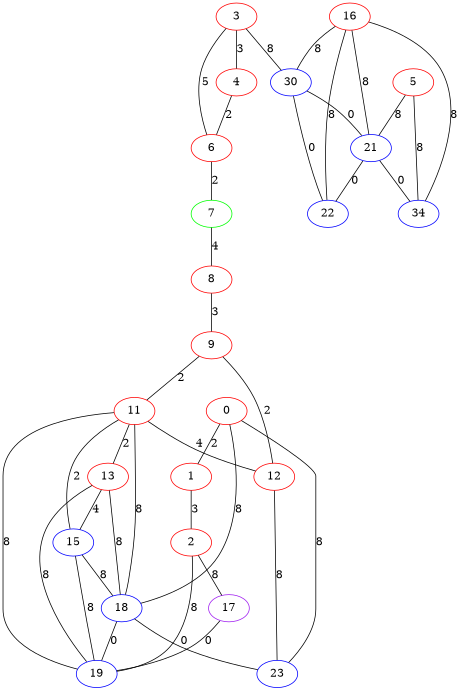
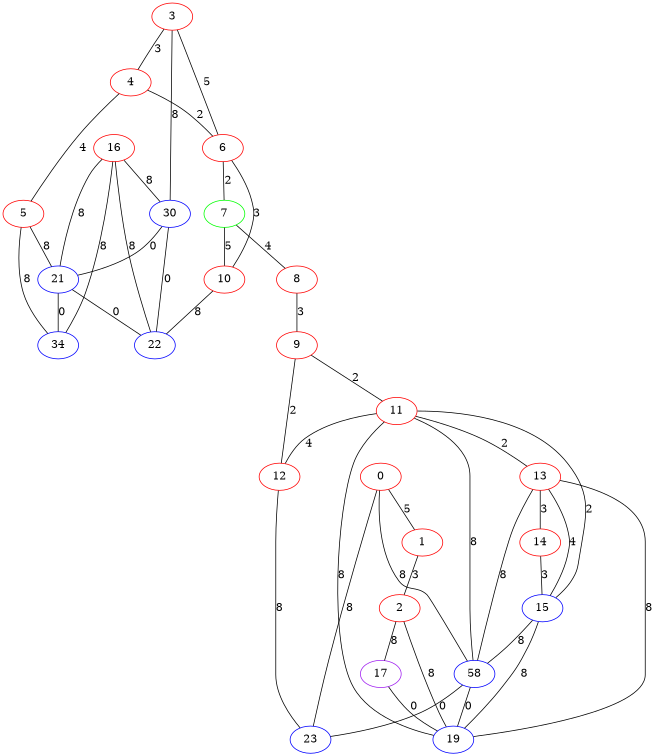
edge "4" -- "5": added, label "4"
node "10": added
edge "0" -- "1": label "2" -> "5"
node "14": added
node "18": label "18" -> "58"
